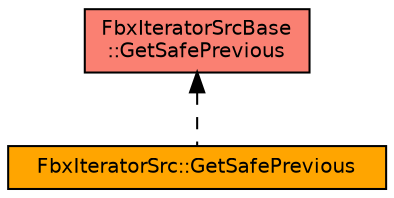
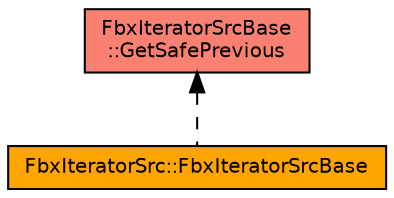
node "FbxIteratorSrc::GetSafePrevious": label "FbxIteratorSrc::GetSafePrevious" -> "FbxIteratorSrc::FbxIteratorSrcBase"
